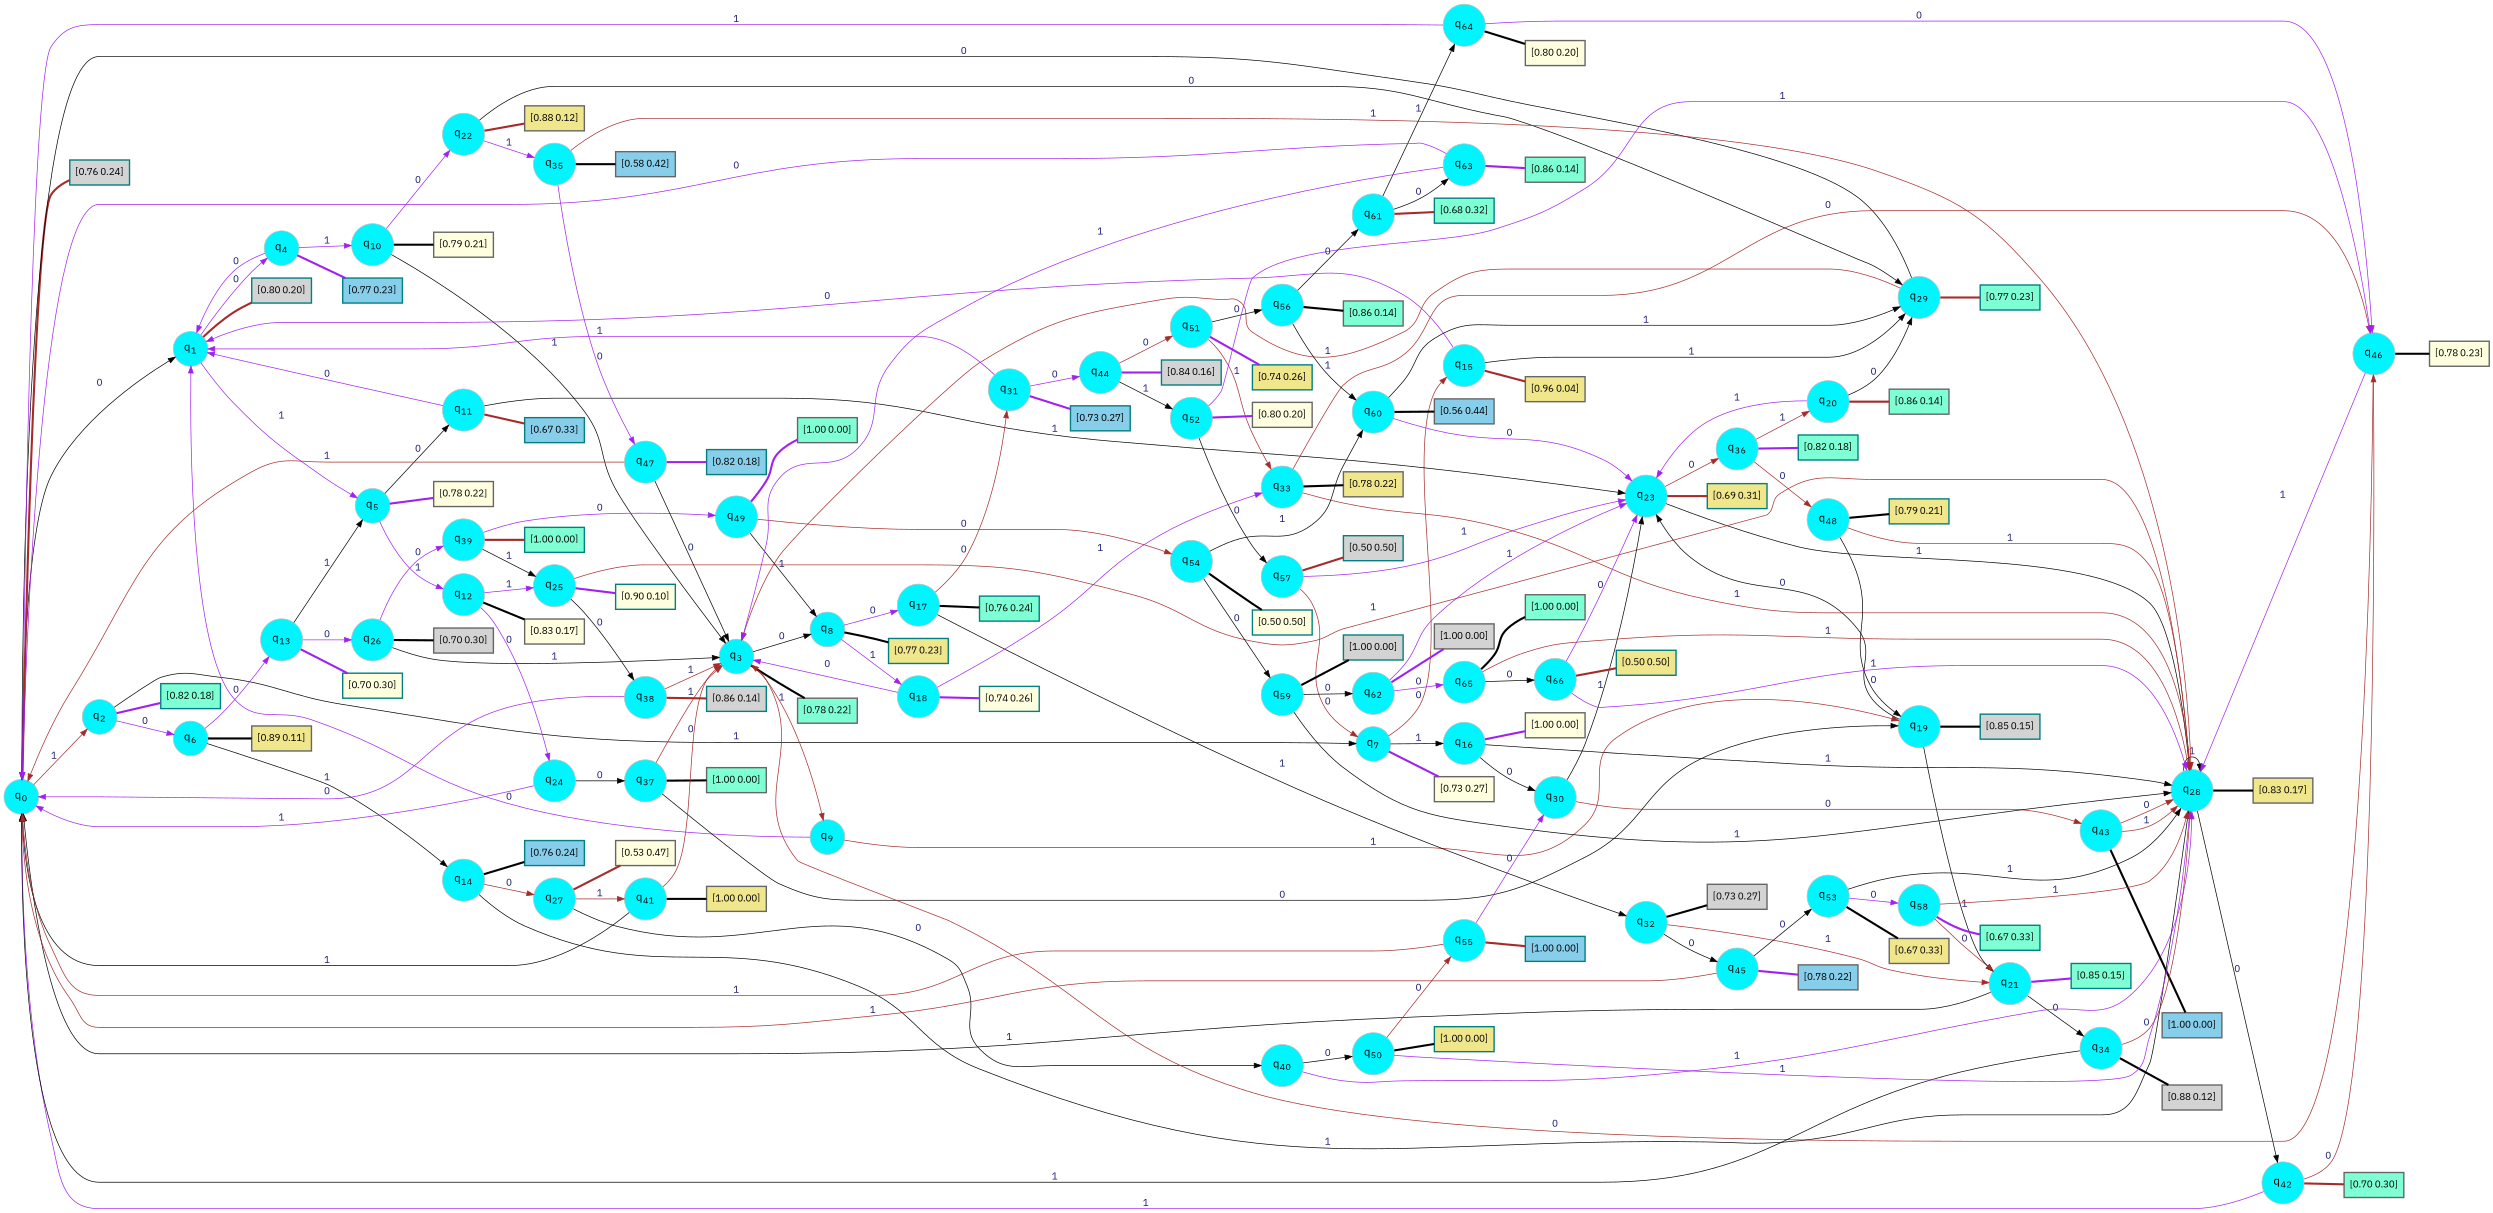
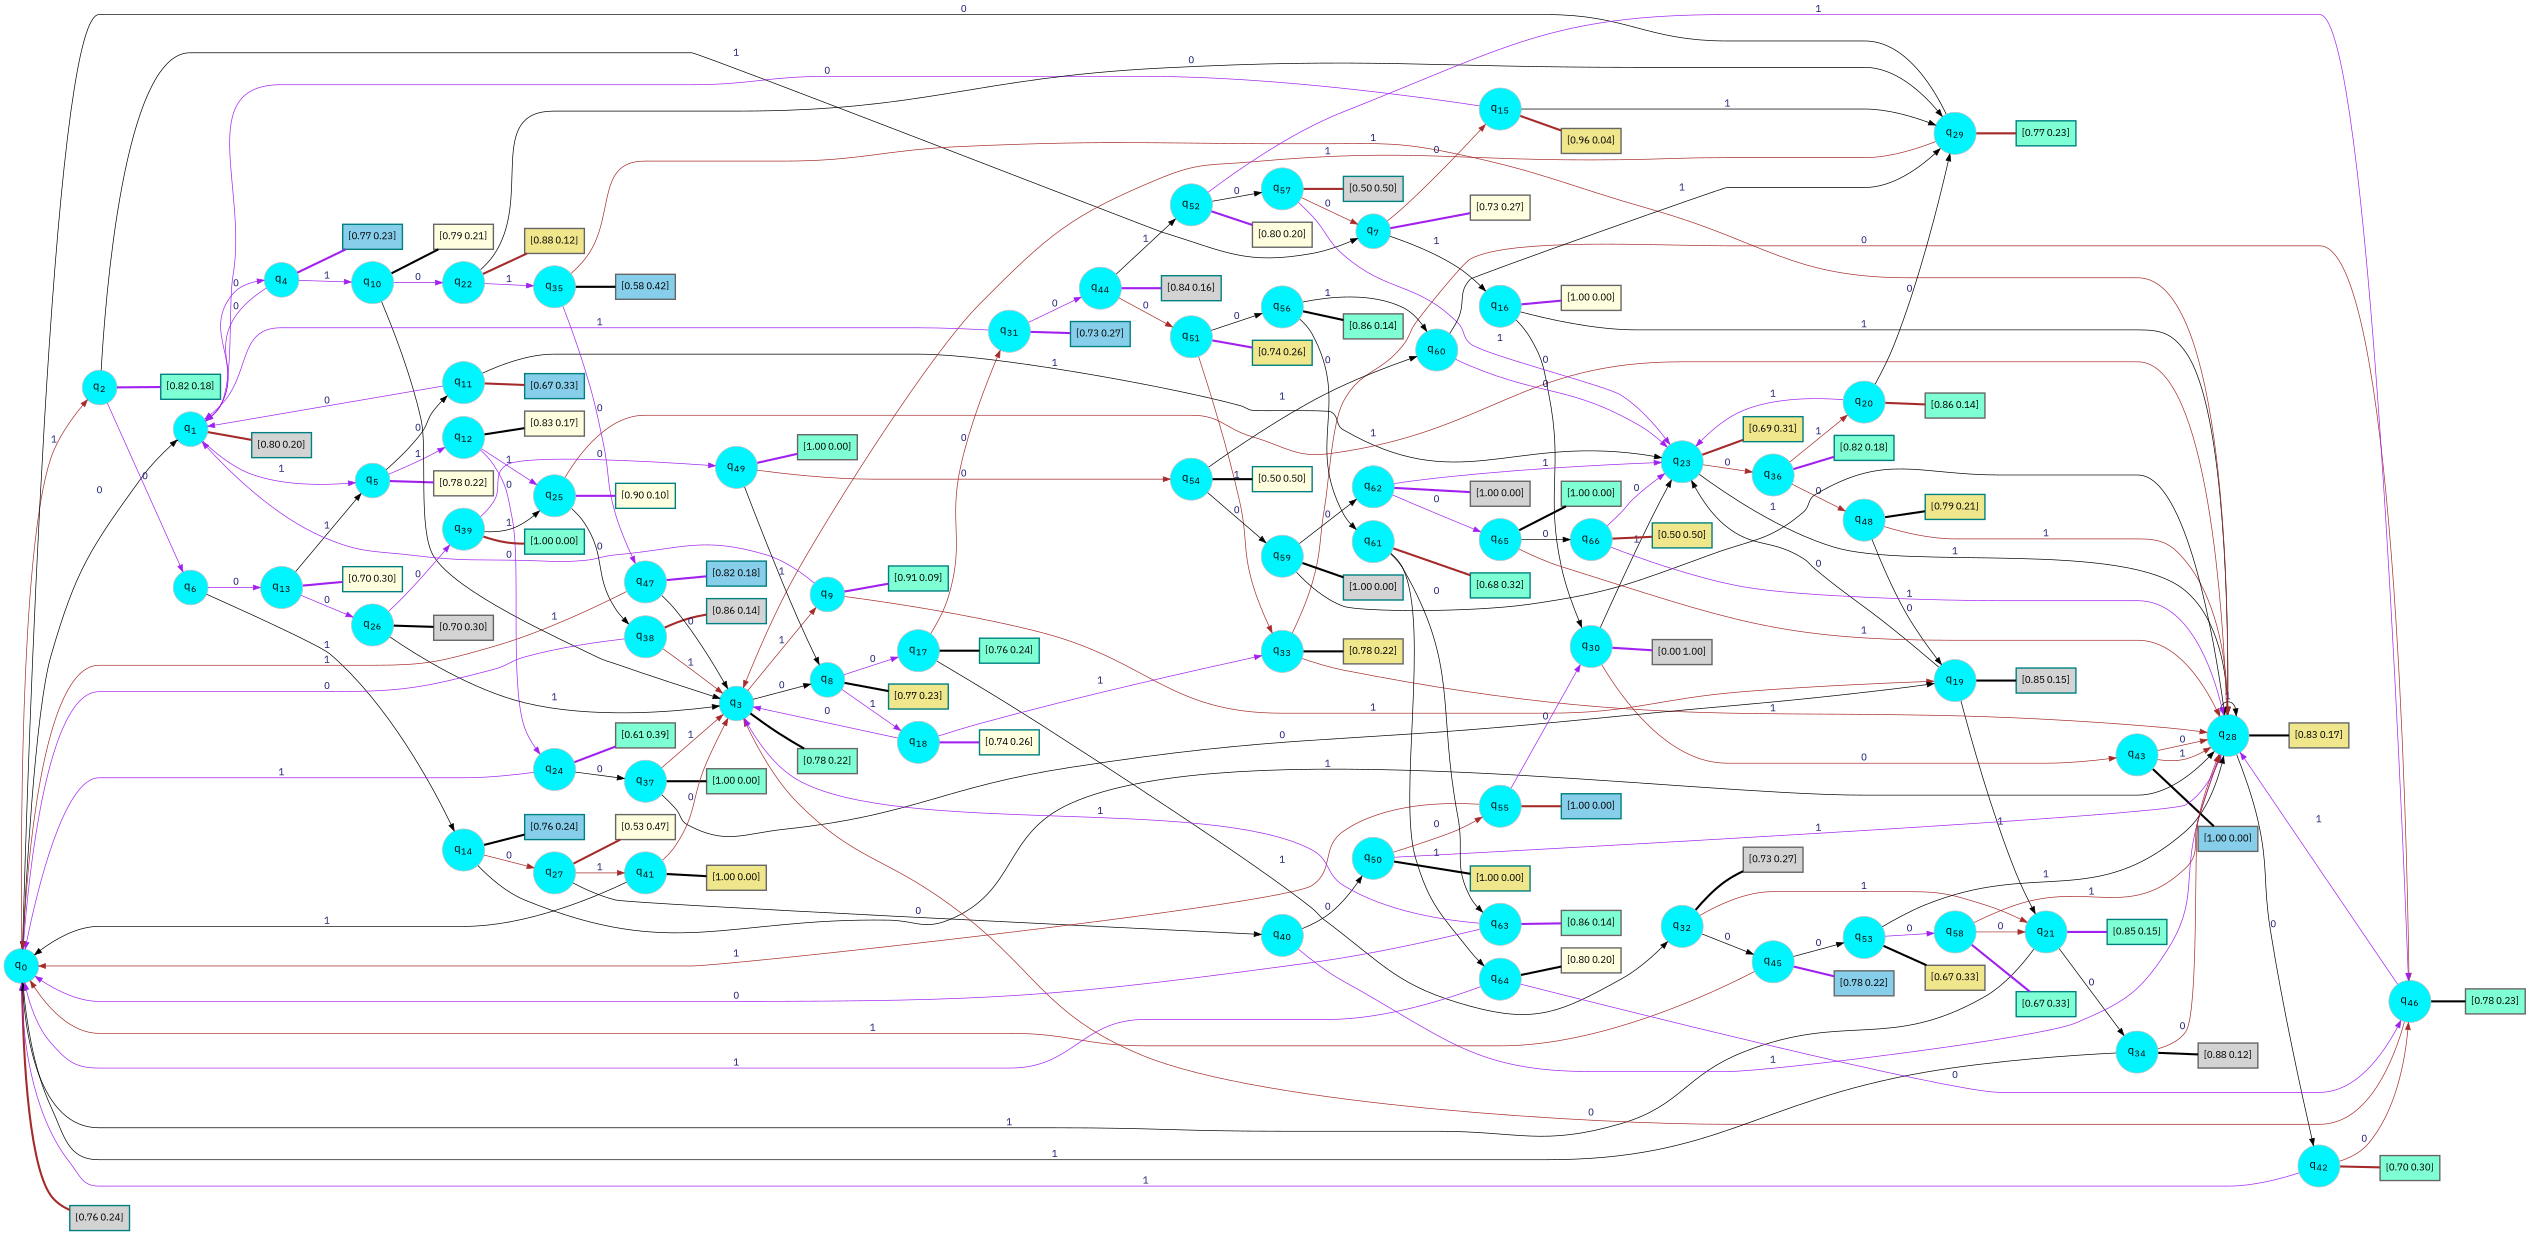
node "[0.78 0.23]": fillcolor lightyellow -> aquamarine
node "[0.56 0.44]": removed
node "[0.91 0.09]": added
node "[0.00 1.00]": added
node "[0.61 0.39]": added
node "[0.89 0.11]": removed
